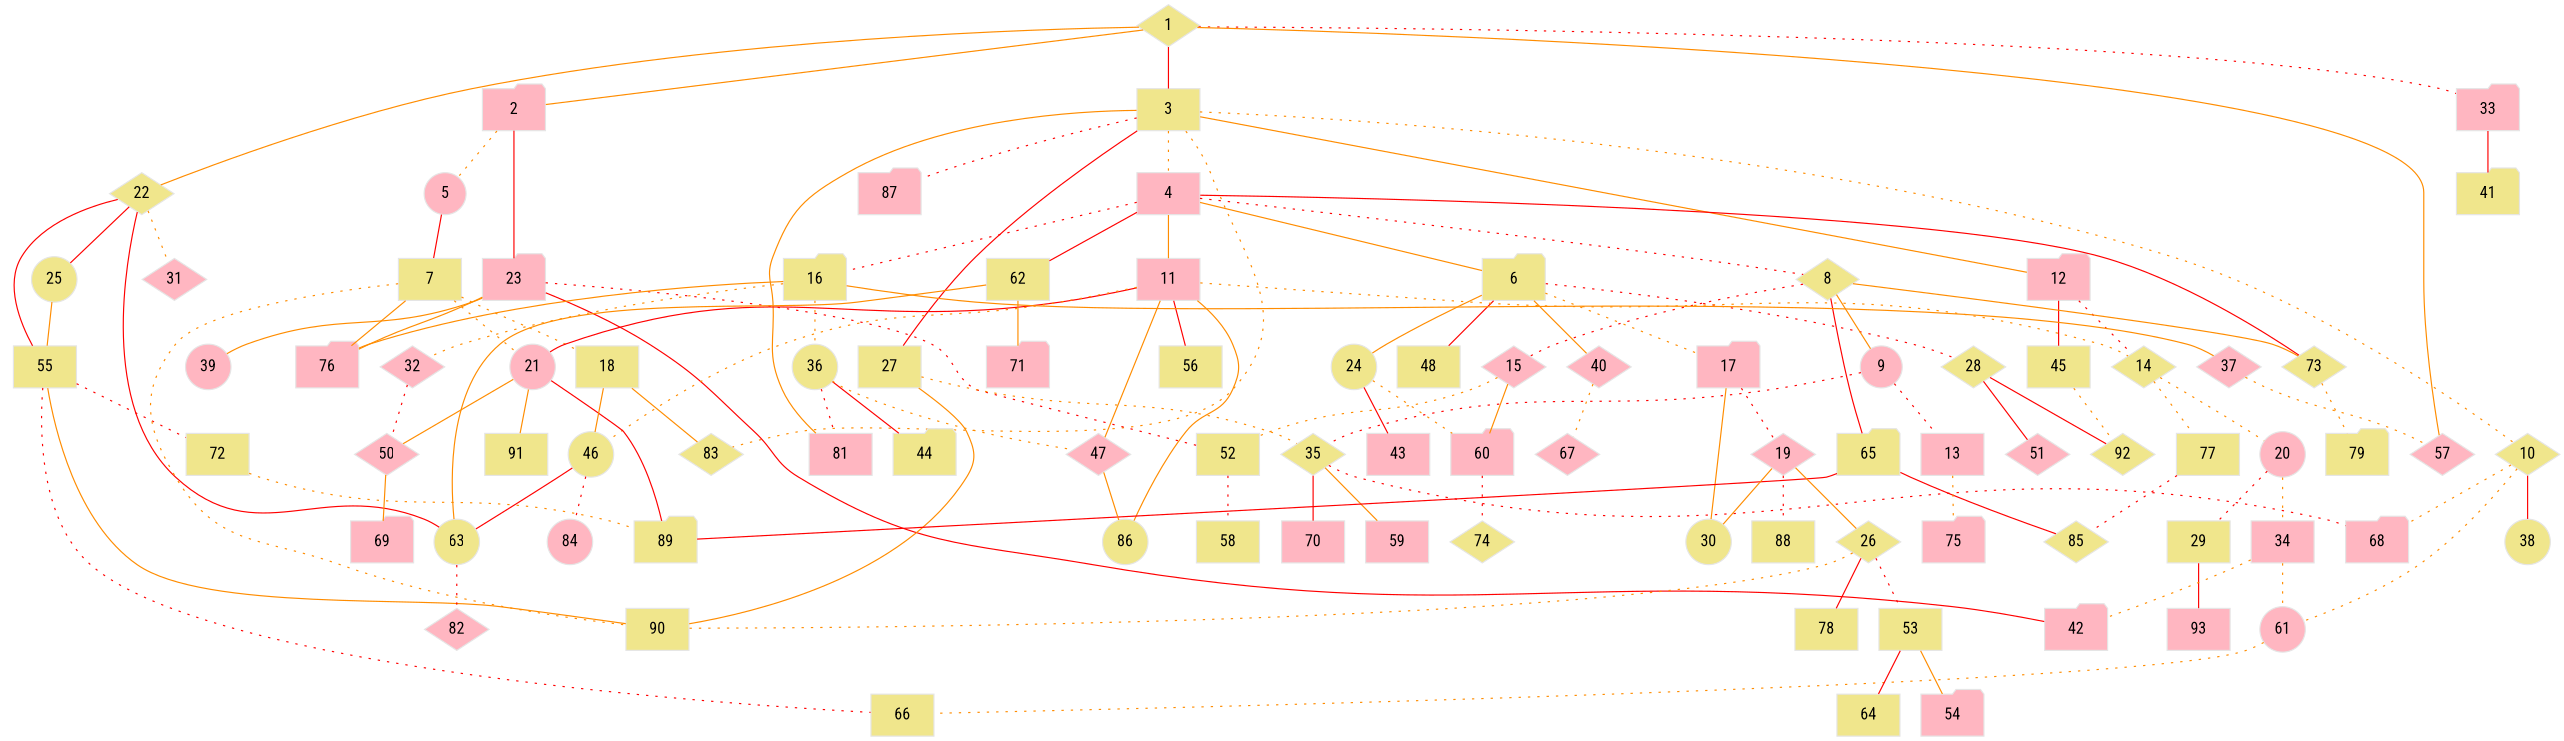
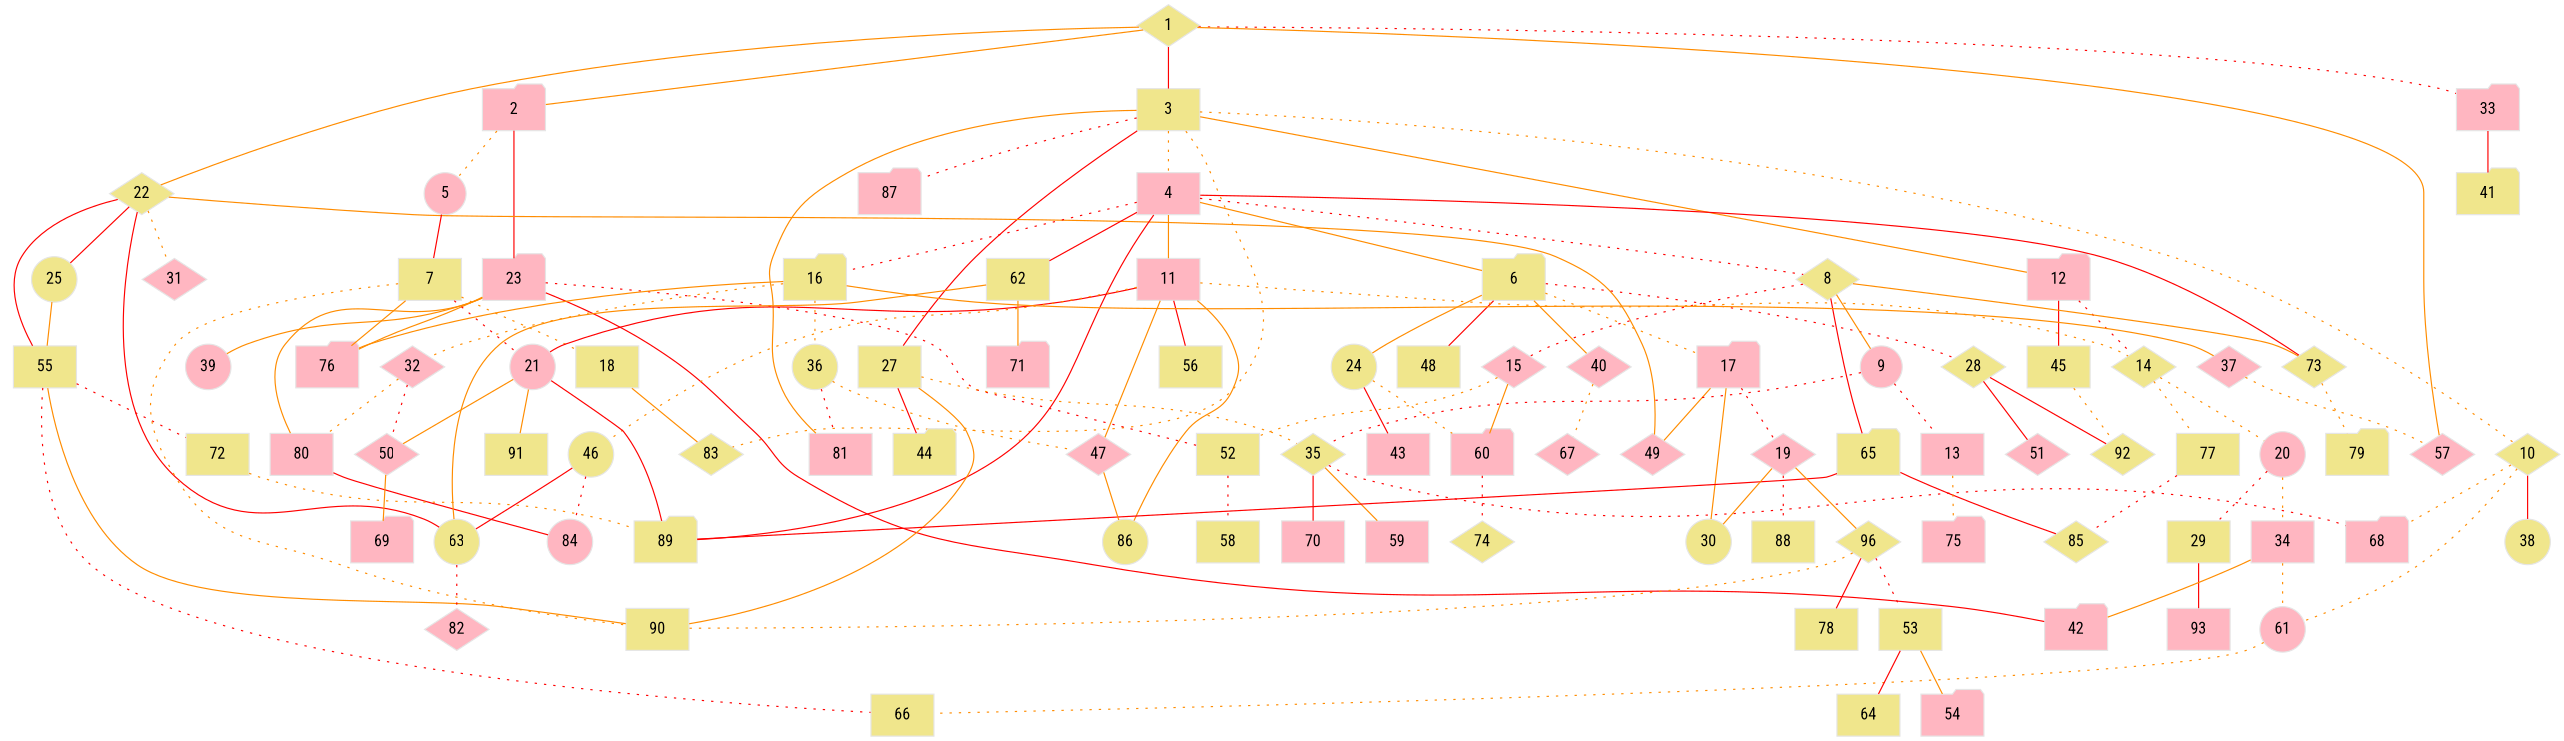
edge "7" -- "21": color darkorange -> red
edge "18" -- "46": removed
edge "36" -- "44": now "27" -- "44"
node "80": added
node "49": added
edge "4" -- "89": added
node "26": label "26" -> "96"
edge "34" -- "42": style dotted -> solid
